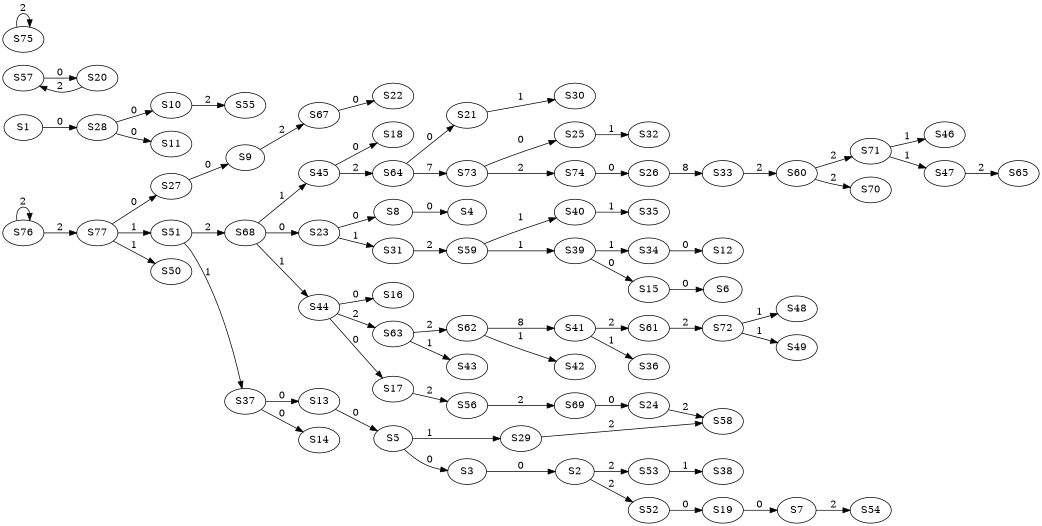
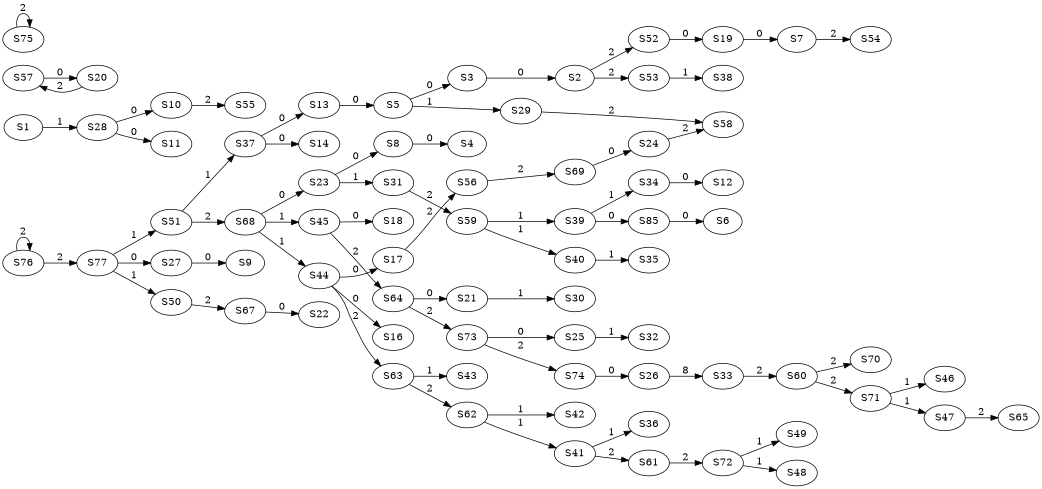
edge "S1" -> "S28": label "0" -> "1"
edge "S9" -> "S67": now "S50" -> "S67"
edge "S64" -> "S73": label "7" -> "2"
node "S15": label "S15" -> "S85"
edge "S62" -> "S41": label "8" -> "1"
